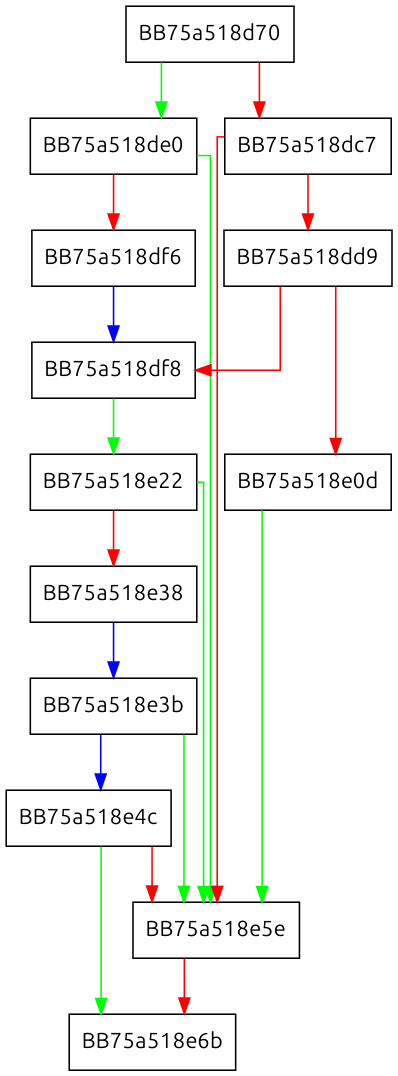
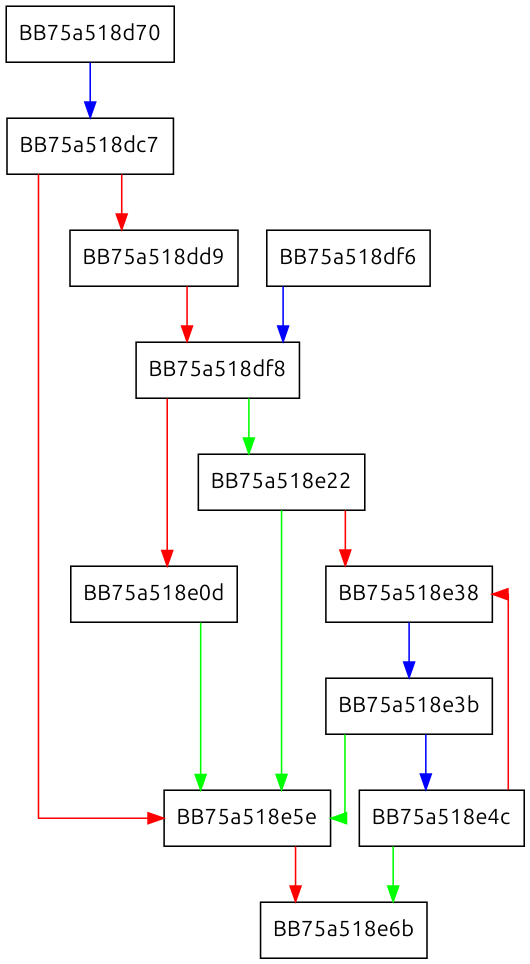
edge "BB75a518d70" -> "BB75a518dc7": color red -> blue
node "BB75a518de0": removed
edge "BB75a518dd9" -> "BB75a518e0d": now "BB75a518df8" -> "BB75a518e0d"
edge "BB75a518e4c" -> "BB75a518e5e": now "BB75a518e4c" -> "BB75a518e38"
